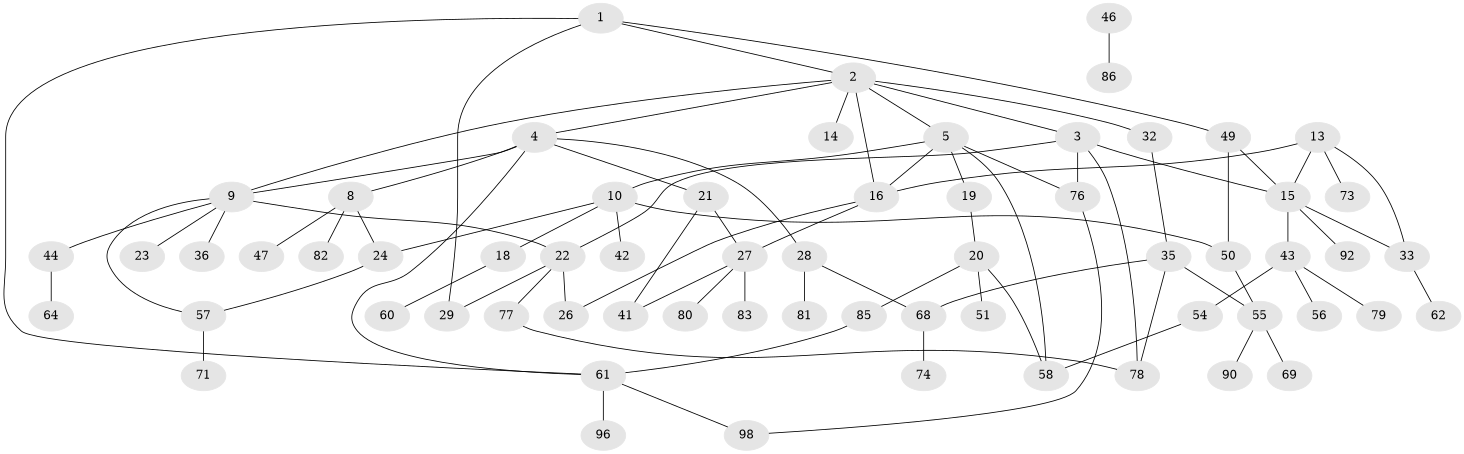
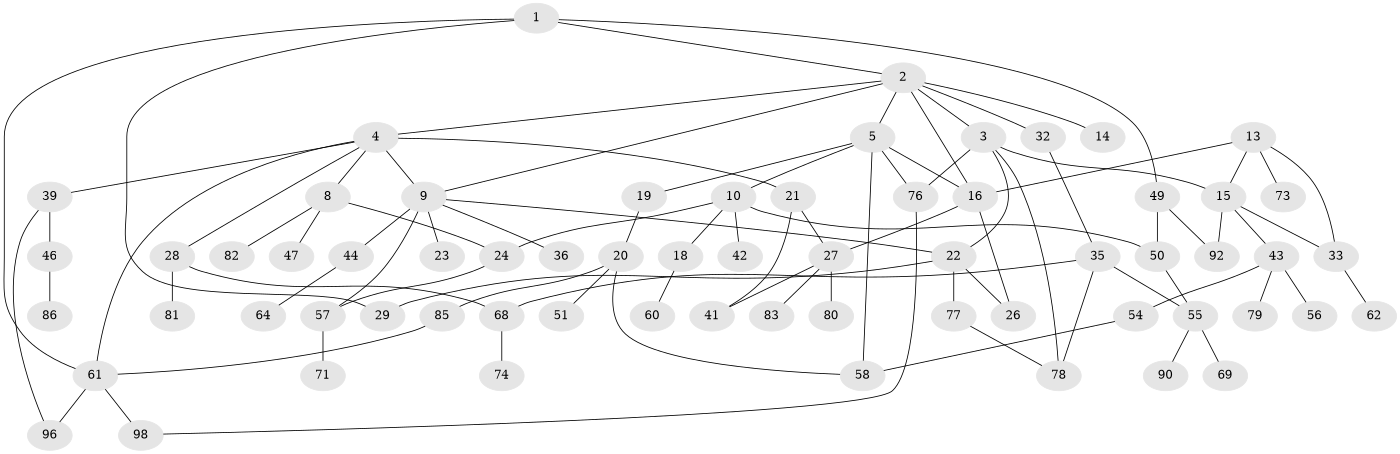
edge "49" -- "15": now "49" -- "92"
node "39": added
